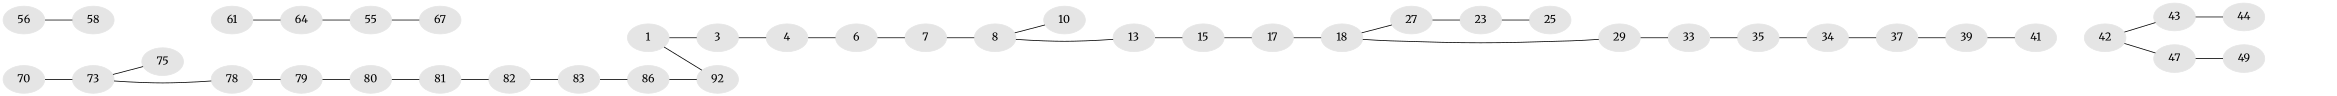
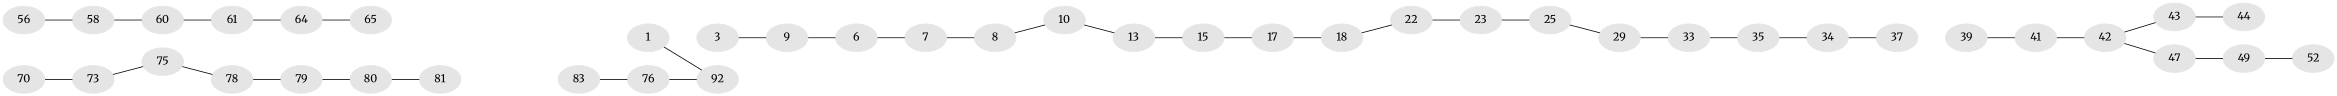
node "60": added
node "55": label "55" -> "65"
node "67": removed
node "27": label "27" -> "22"
edge "1" -- "3": removed
node "4": label "4" -> "9"
edge "37" -- "39": removed
edge "41" -- "42": added
edge "8" -- "13": now "10" -- "13"
edge "18" -- "29": now "25" -- "29"
node "52": added
node "82": removed
node "86": label "86" -> "76"
edge "73" -- "78": now "75" -- "78"
